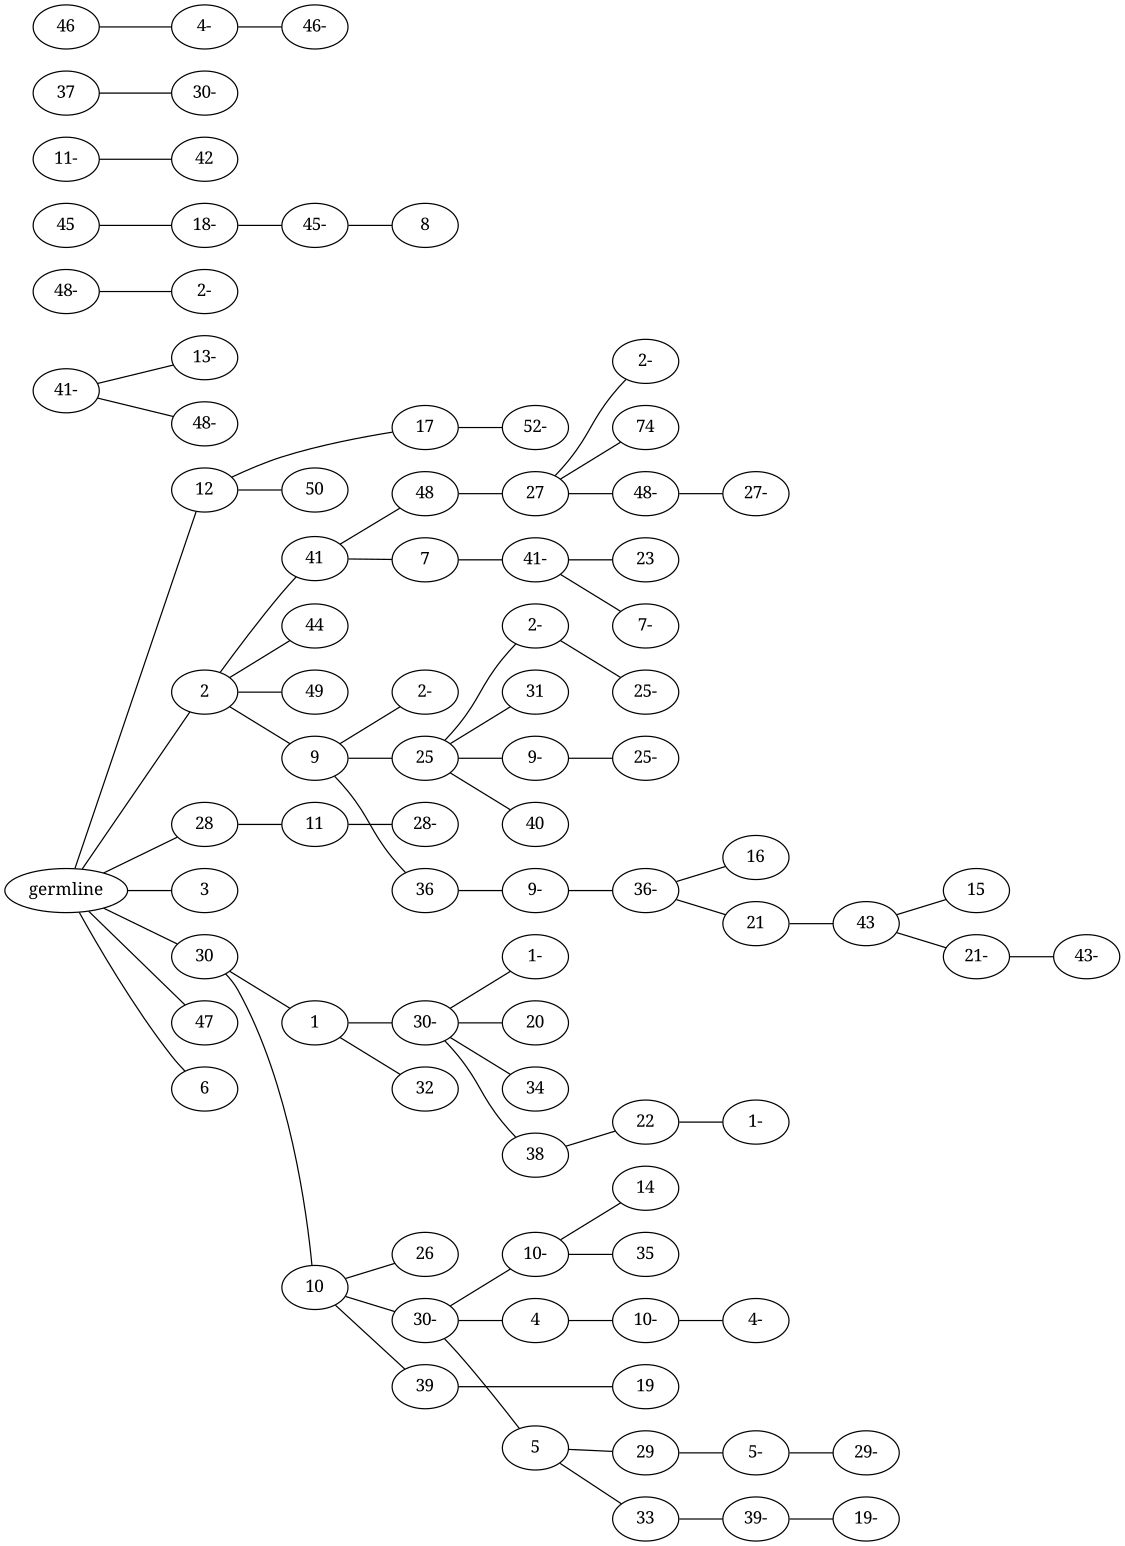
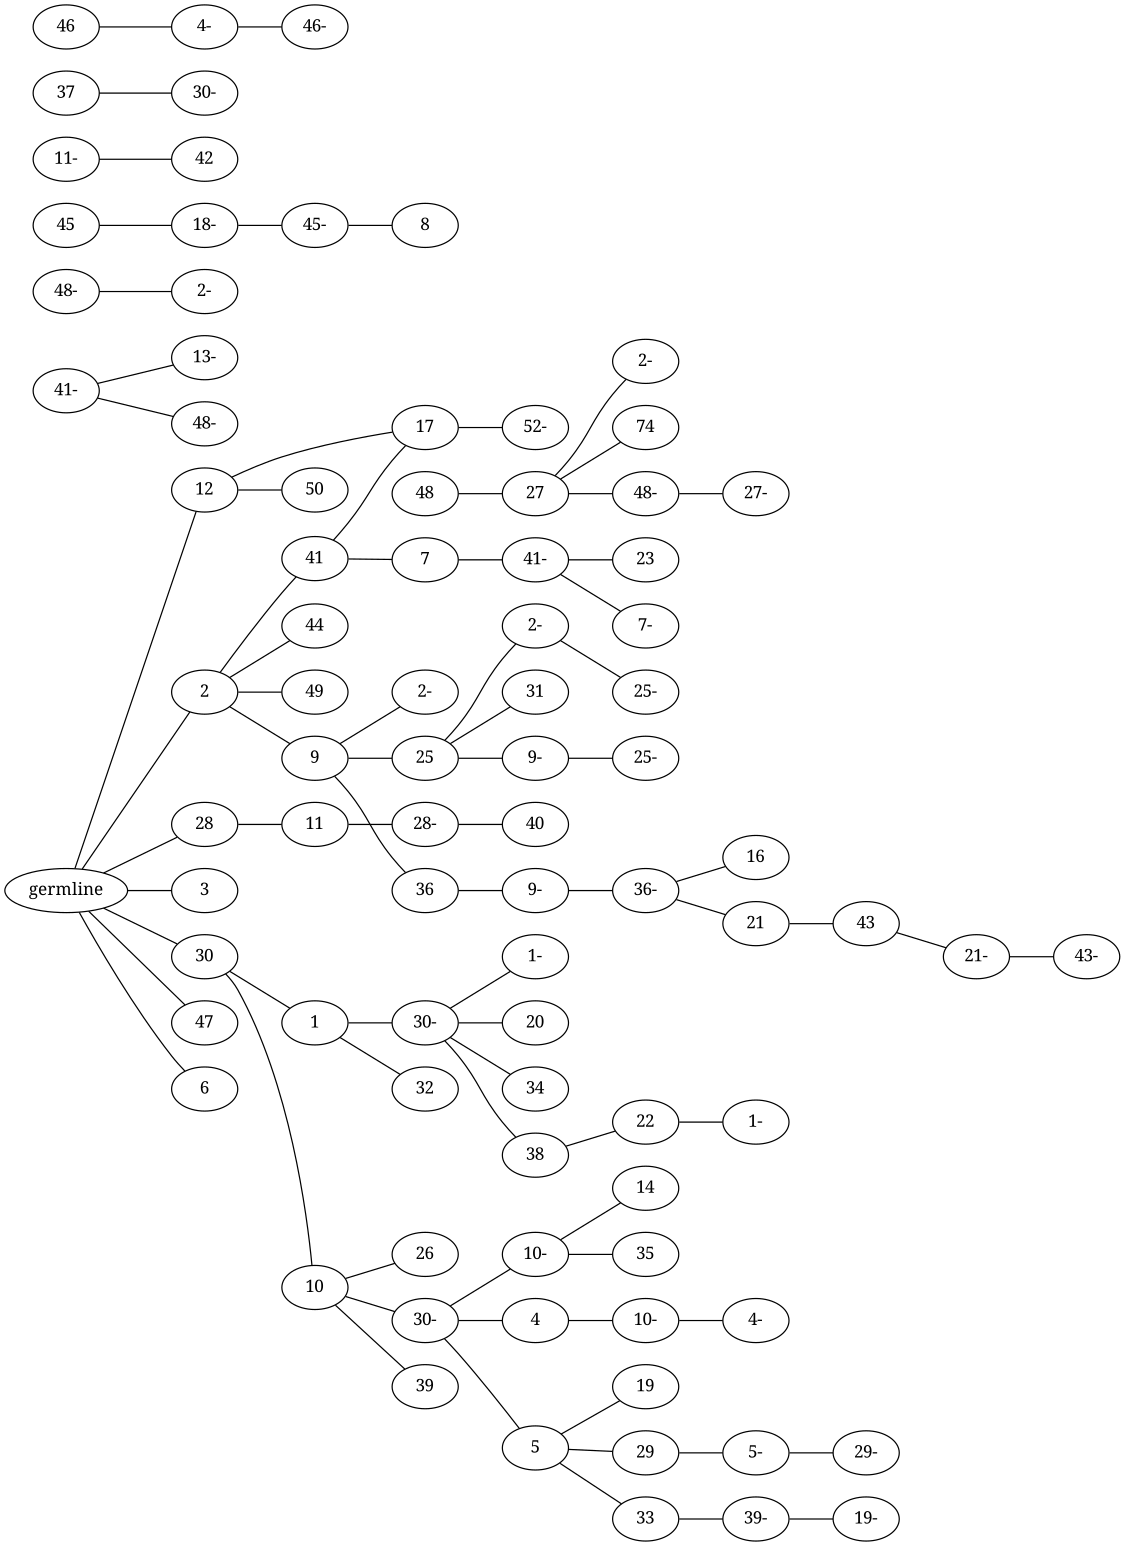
edge "48" -- "41": now "17" -- "41"
edge "25" -- "40": now "28-" -- "40"
node "15": removed
edge "39" -- "19": now "5" -- "19"
